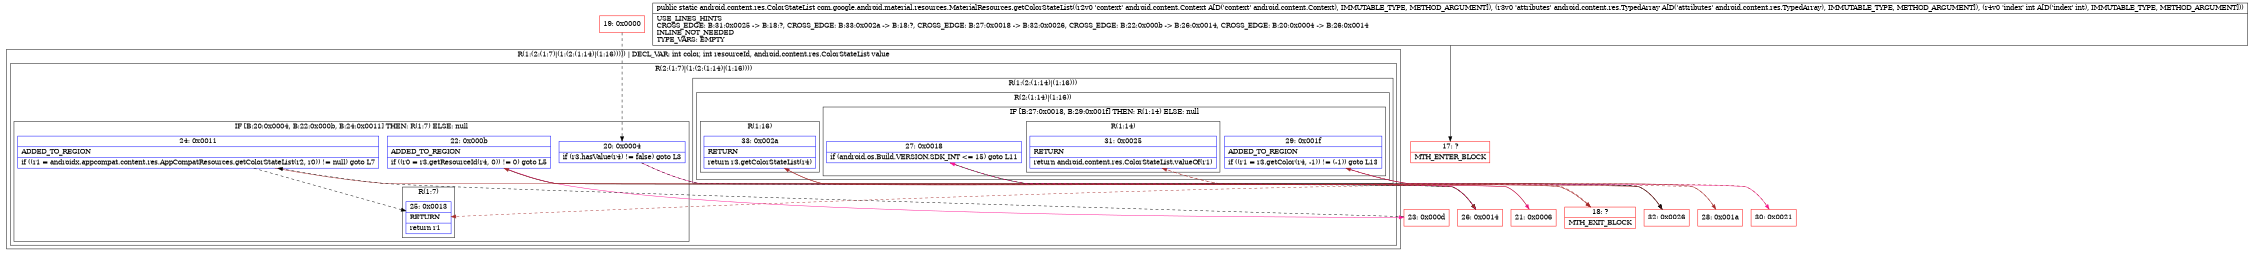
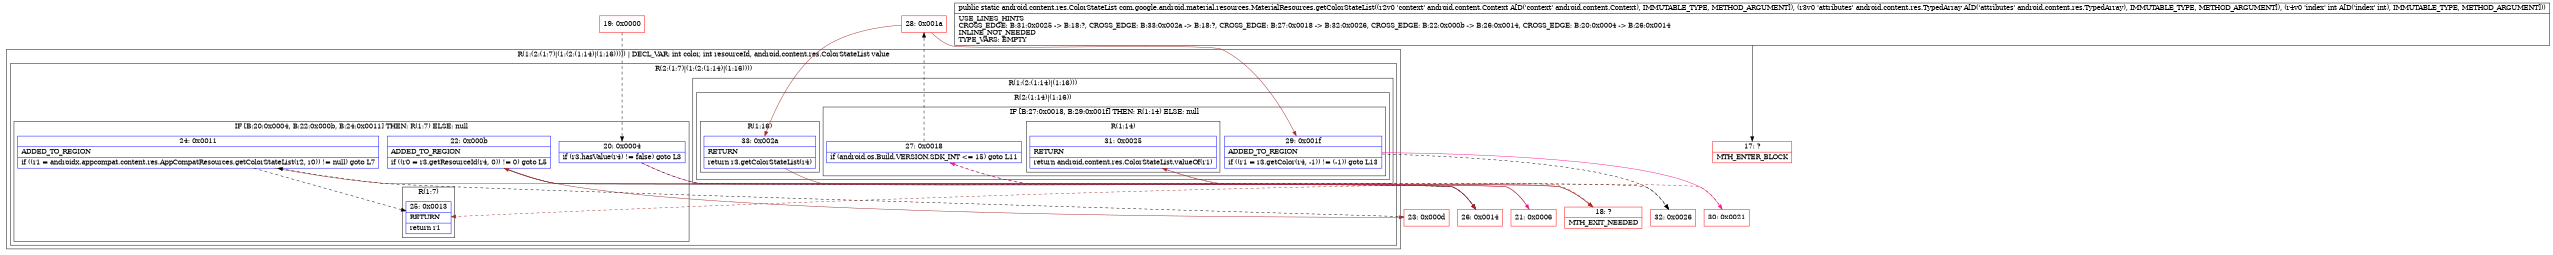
edge "32: 0x0026" -> "33: 0x002a": now "28: 0x001a" -> "33: 0x002a"
edge "27: 0x0018" -> "32: 0x0026": style solid -> dashed
edge "27: 0x0018" -> "28: 0x001a": color brown -> black
edge "31: 0x0025" -> "18: ?": style dashed -> solid
edge "22: 0x000b" -> "23: 0x000d": color deeppink -> brown
node "18: ?": text "MTH_EXIT_BLOCK" -> "MTH_EXIT_NEEDED"
